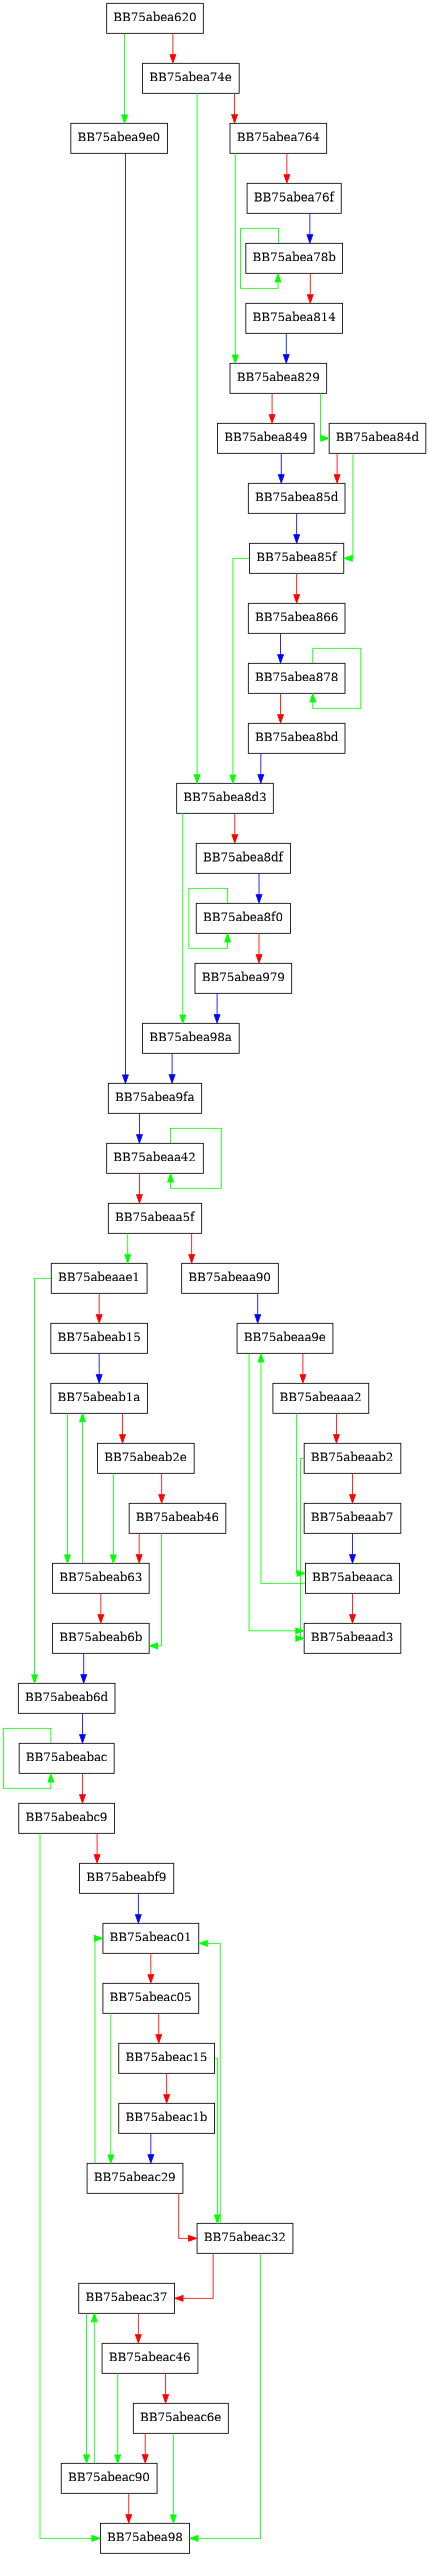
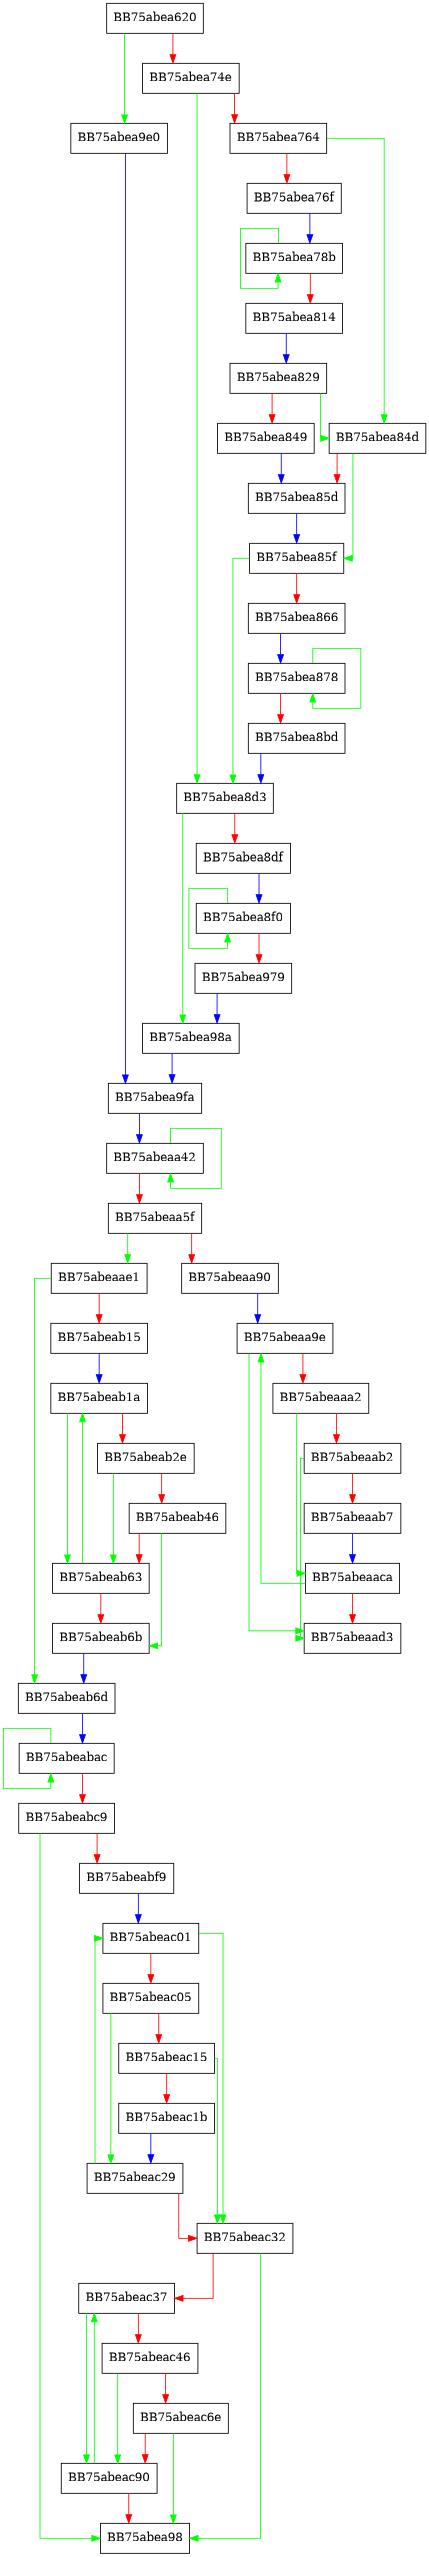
edge "BB75abea764" -> "BB75abea829": now "BB75abea764" -> "BB75abea84d"
edge "BB75abeac32" -> "BB75abeac01": reversed
